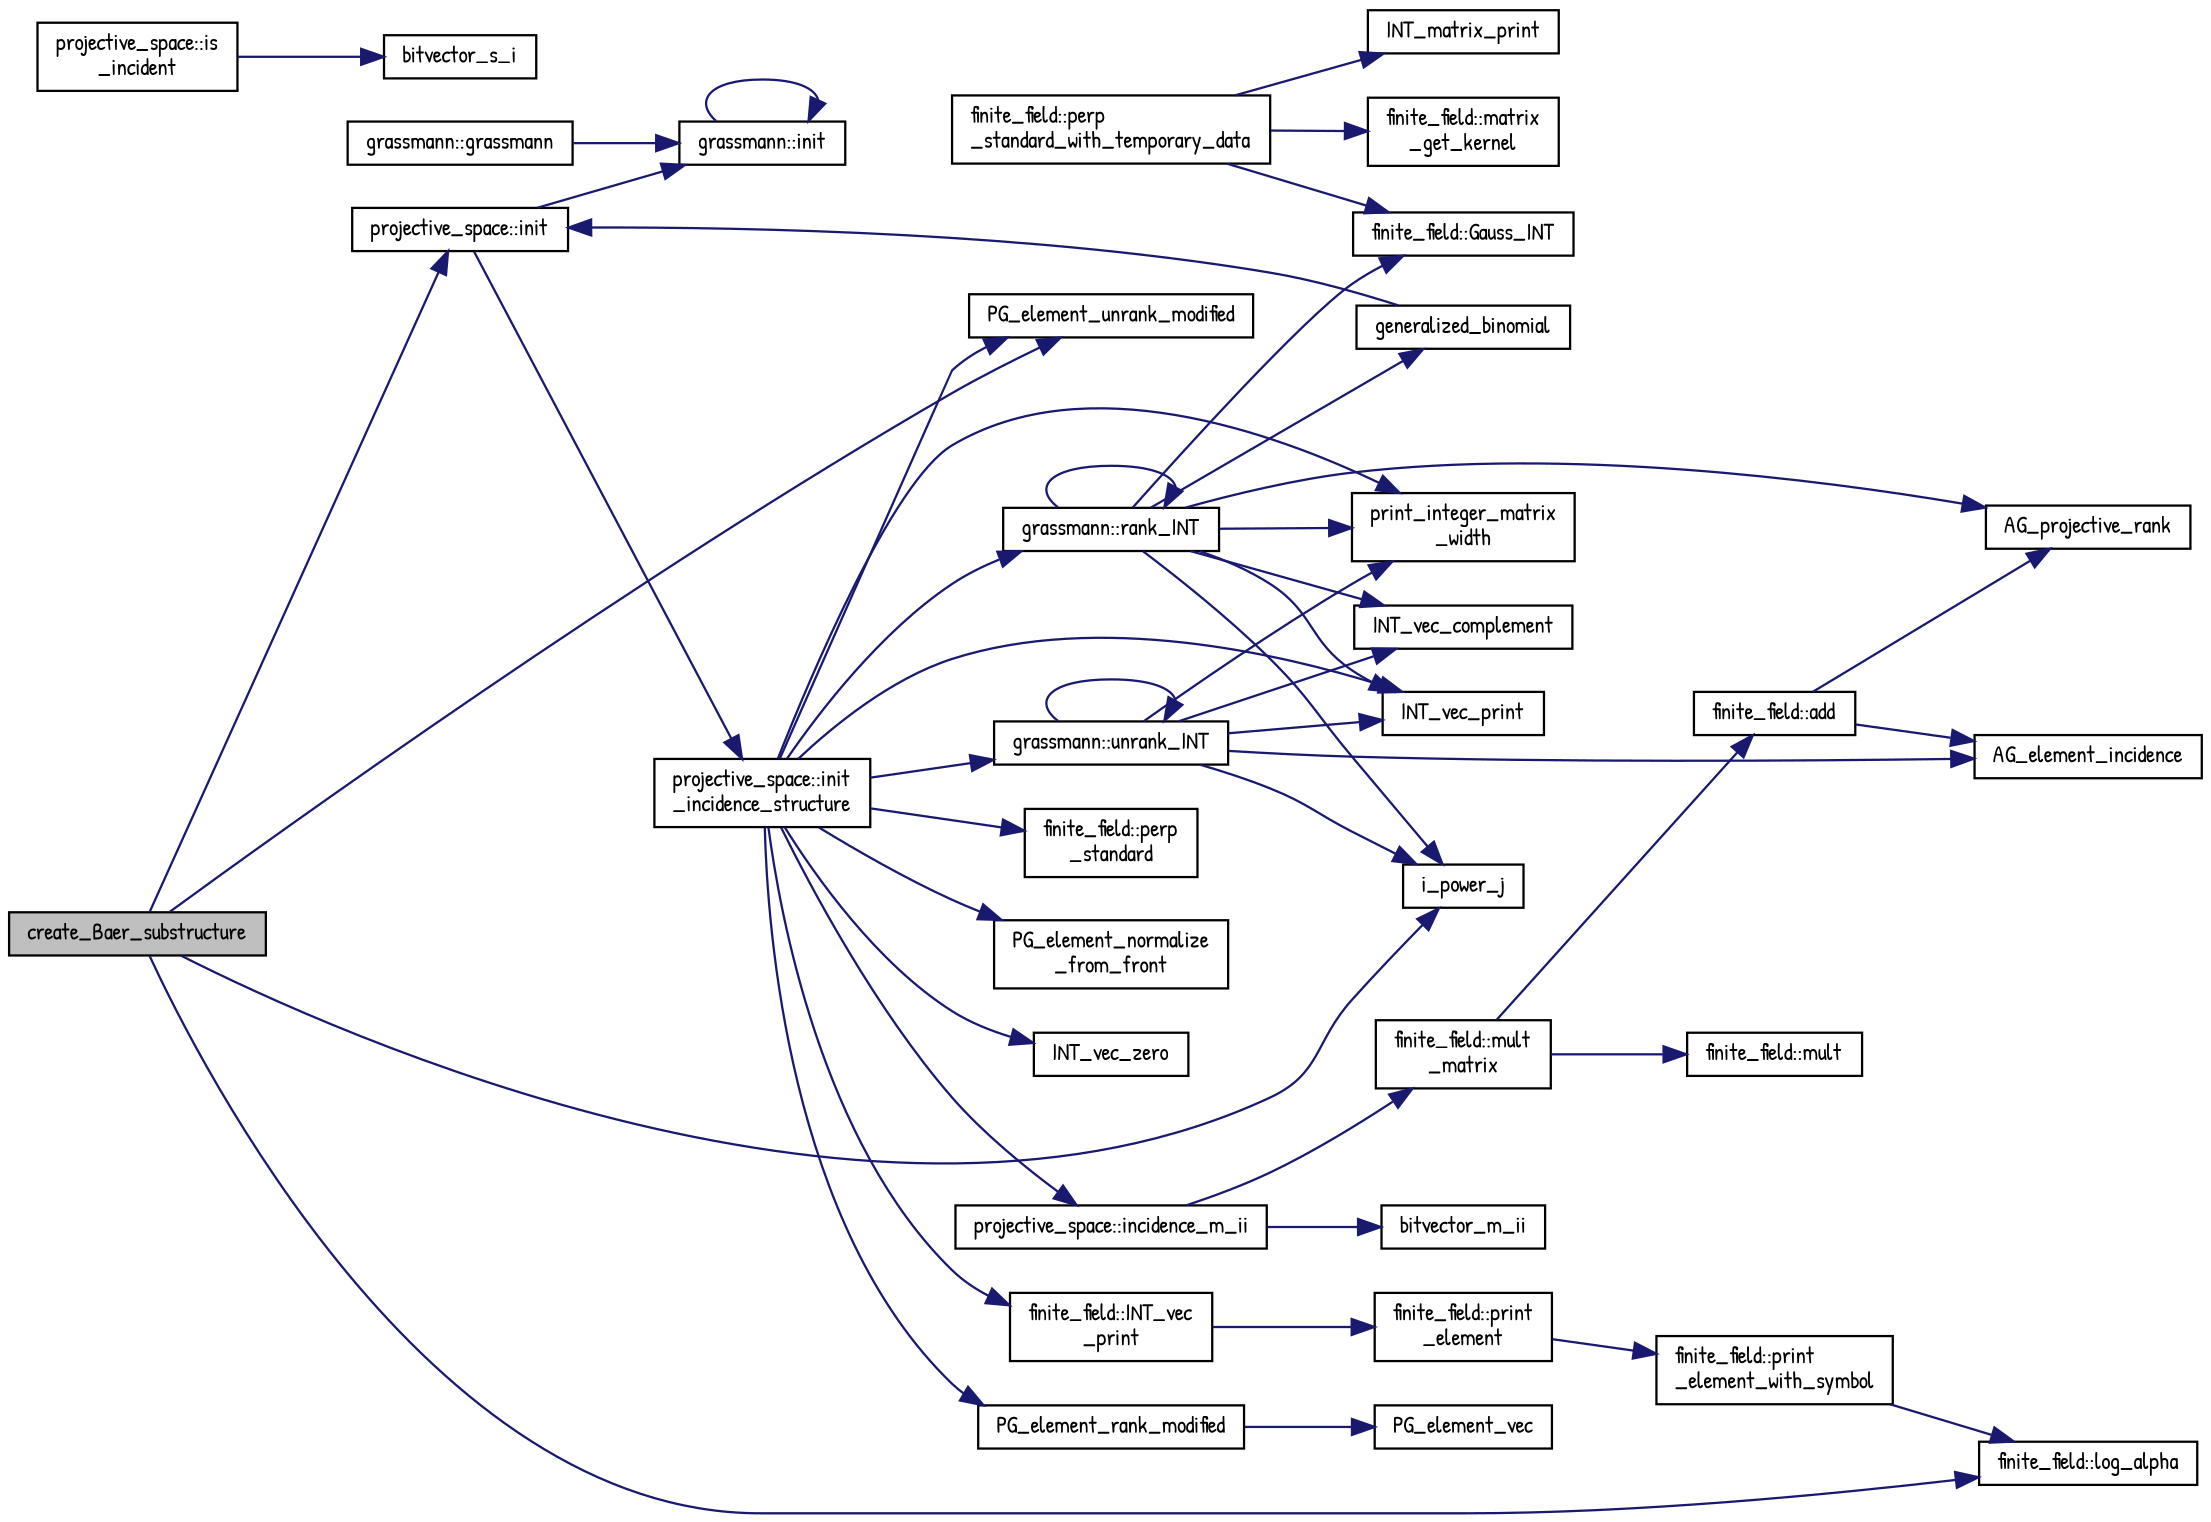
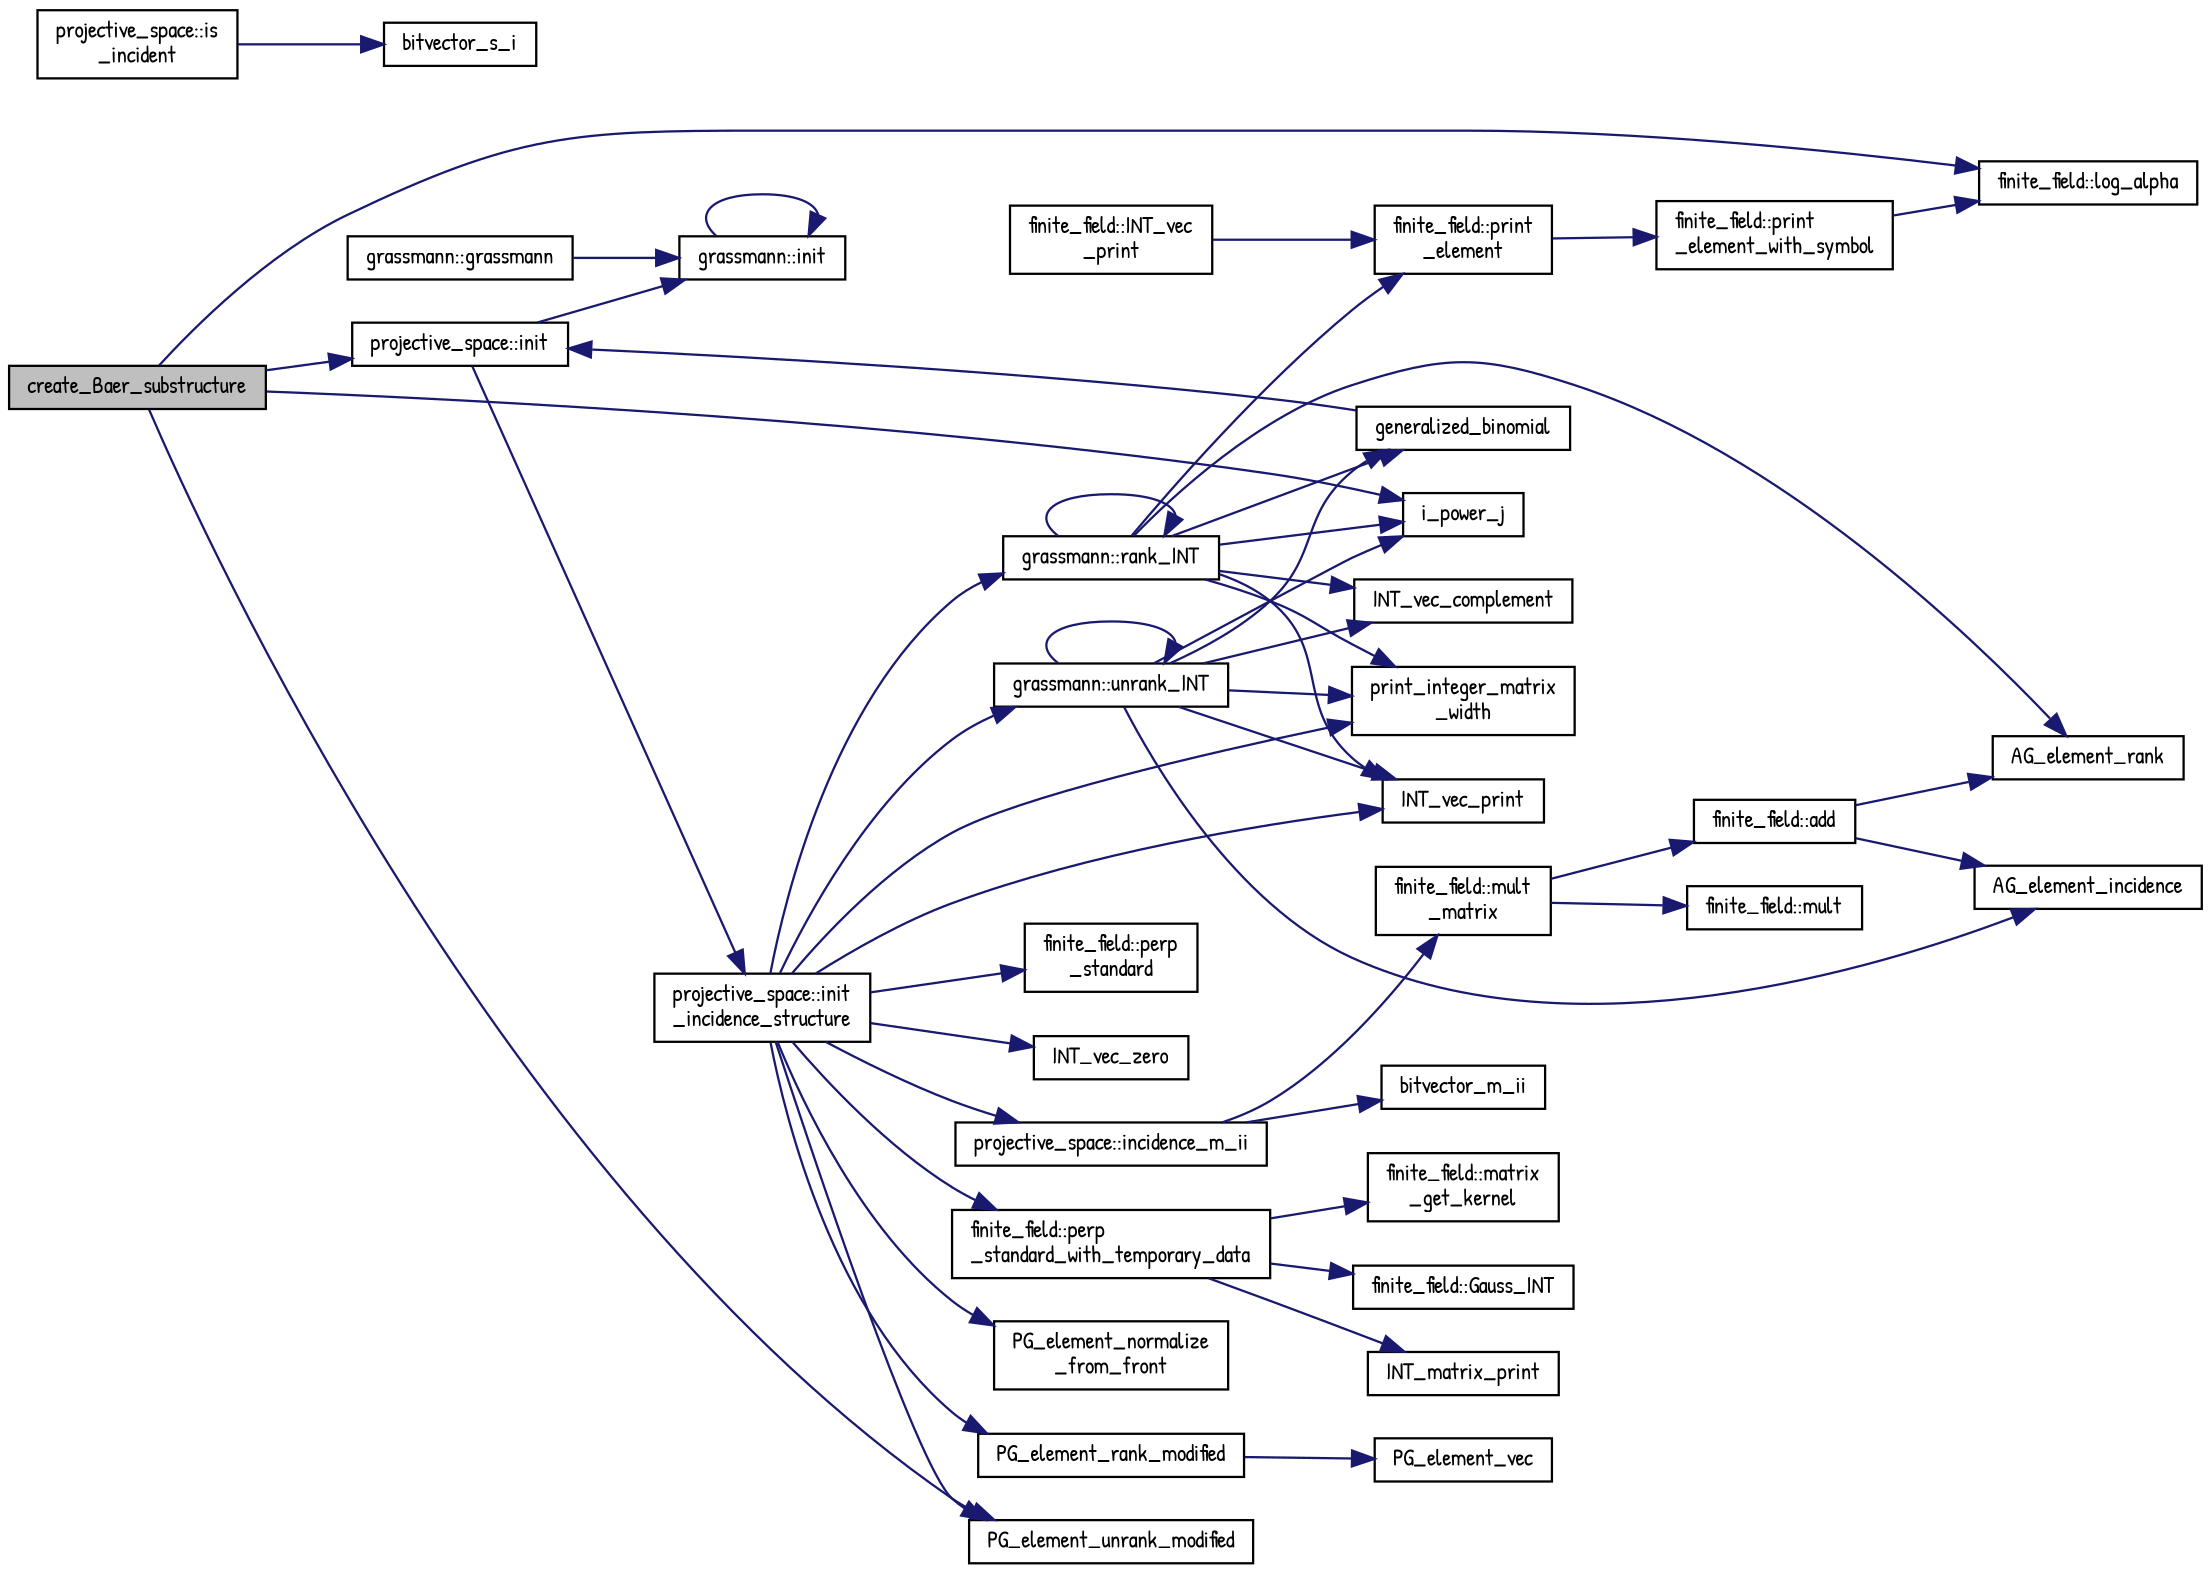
edge "grassmann::rank_INT" -> "finite_field::Gauss_INT": now "grassmann::rank_INT" -> "finite_field::print _element"
node "AG_projective_rank": label "AG_projective_rank" -> "AG_element_rank"
edge "grassmann::unrank_INT" -> "generalized_binomial": added
edge "projective_space::init _incidence_structure" -> "finite_field::INT_vec _print": now "projective_space::init _incidence_structure" -> "finite_field::perp _standard_with_temporary_data"
